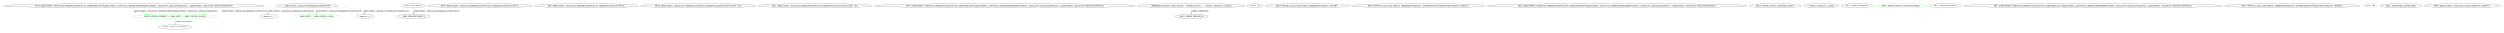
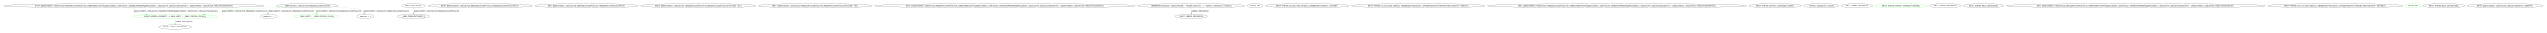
node "Entry System.Math.Abs(double)": added
